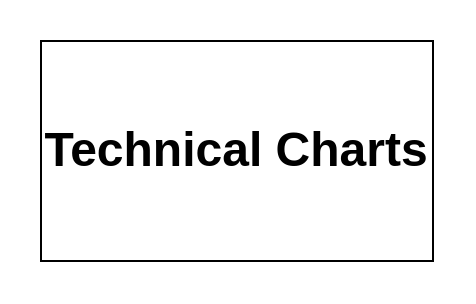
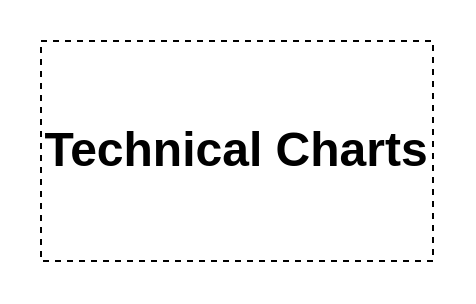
node "Technical Charts": style solid -> dashed
